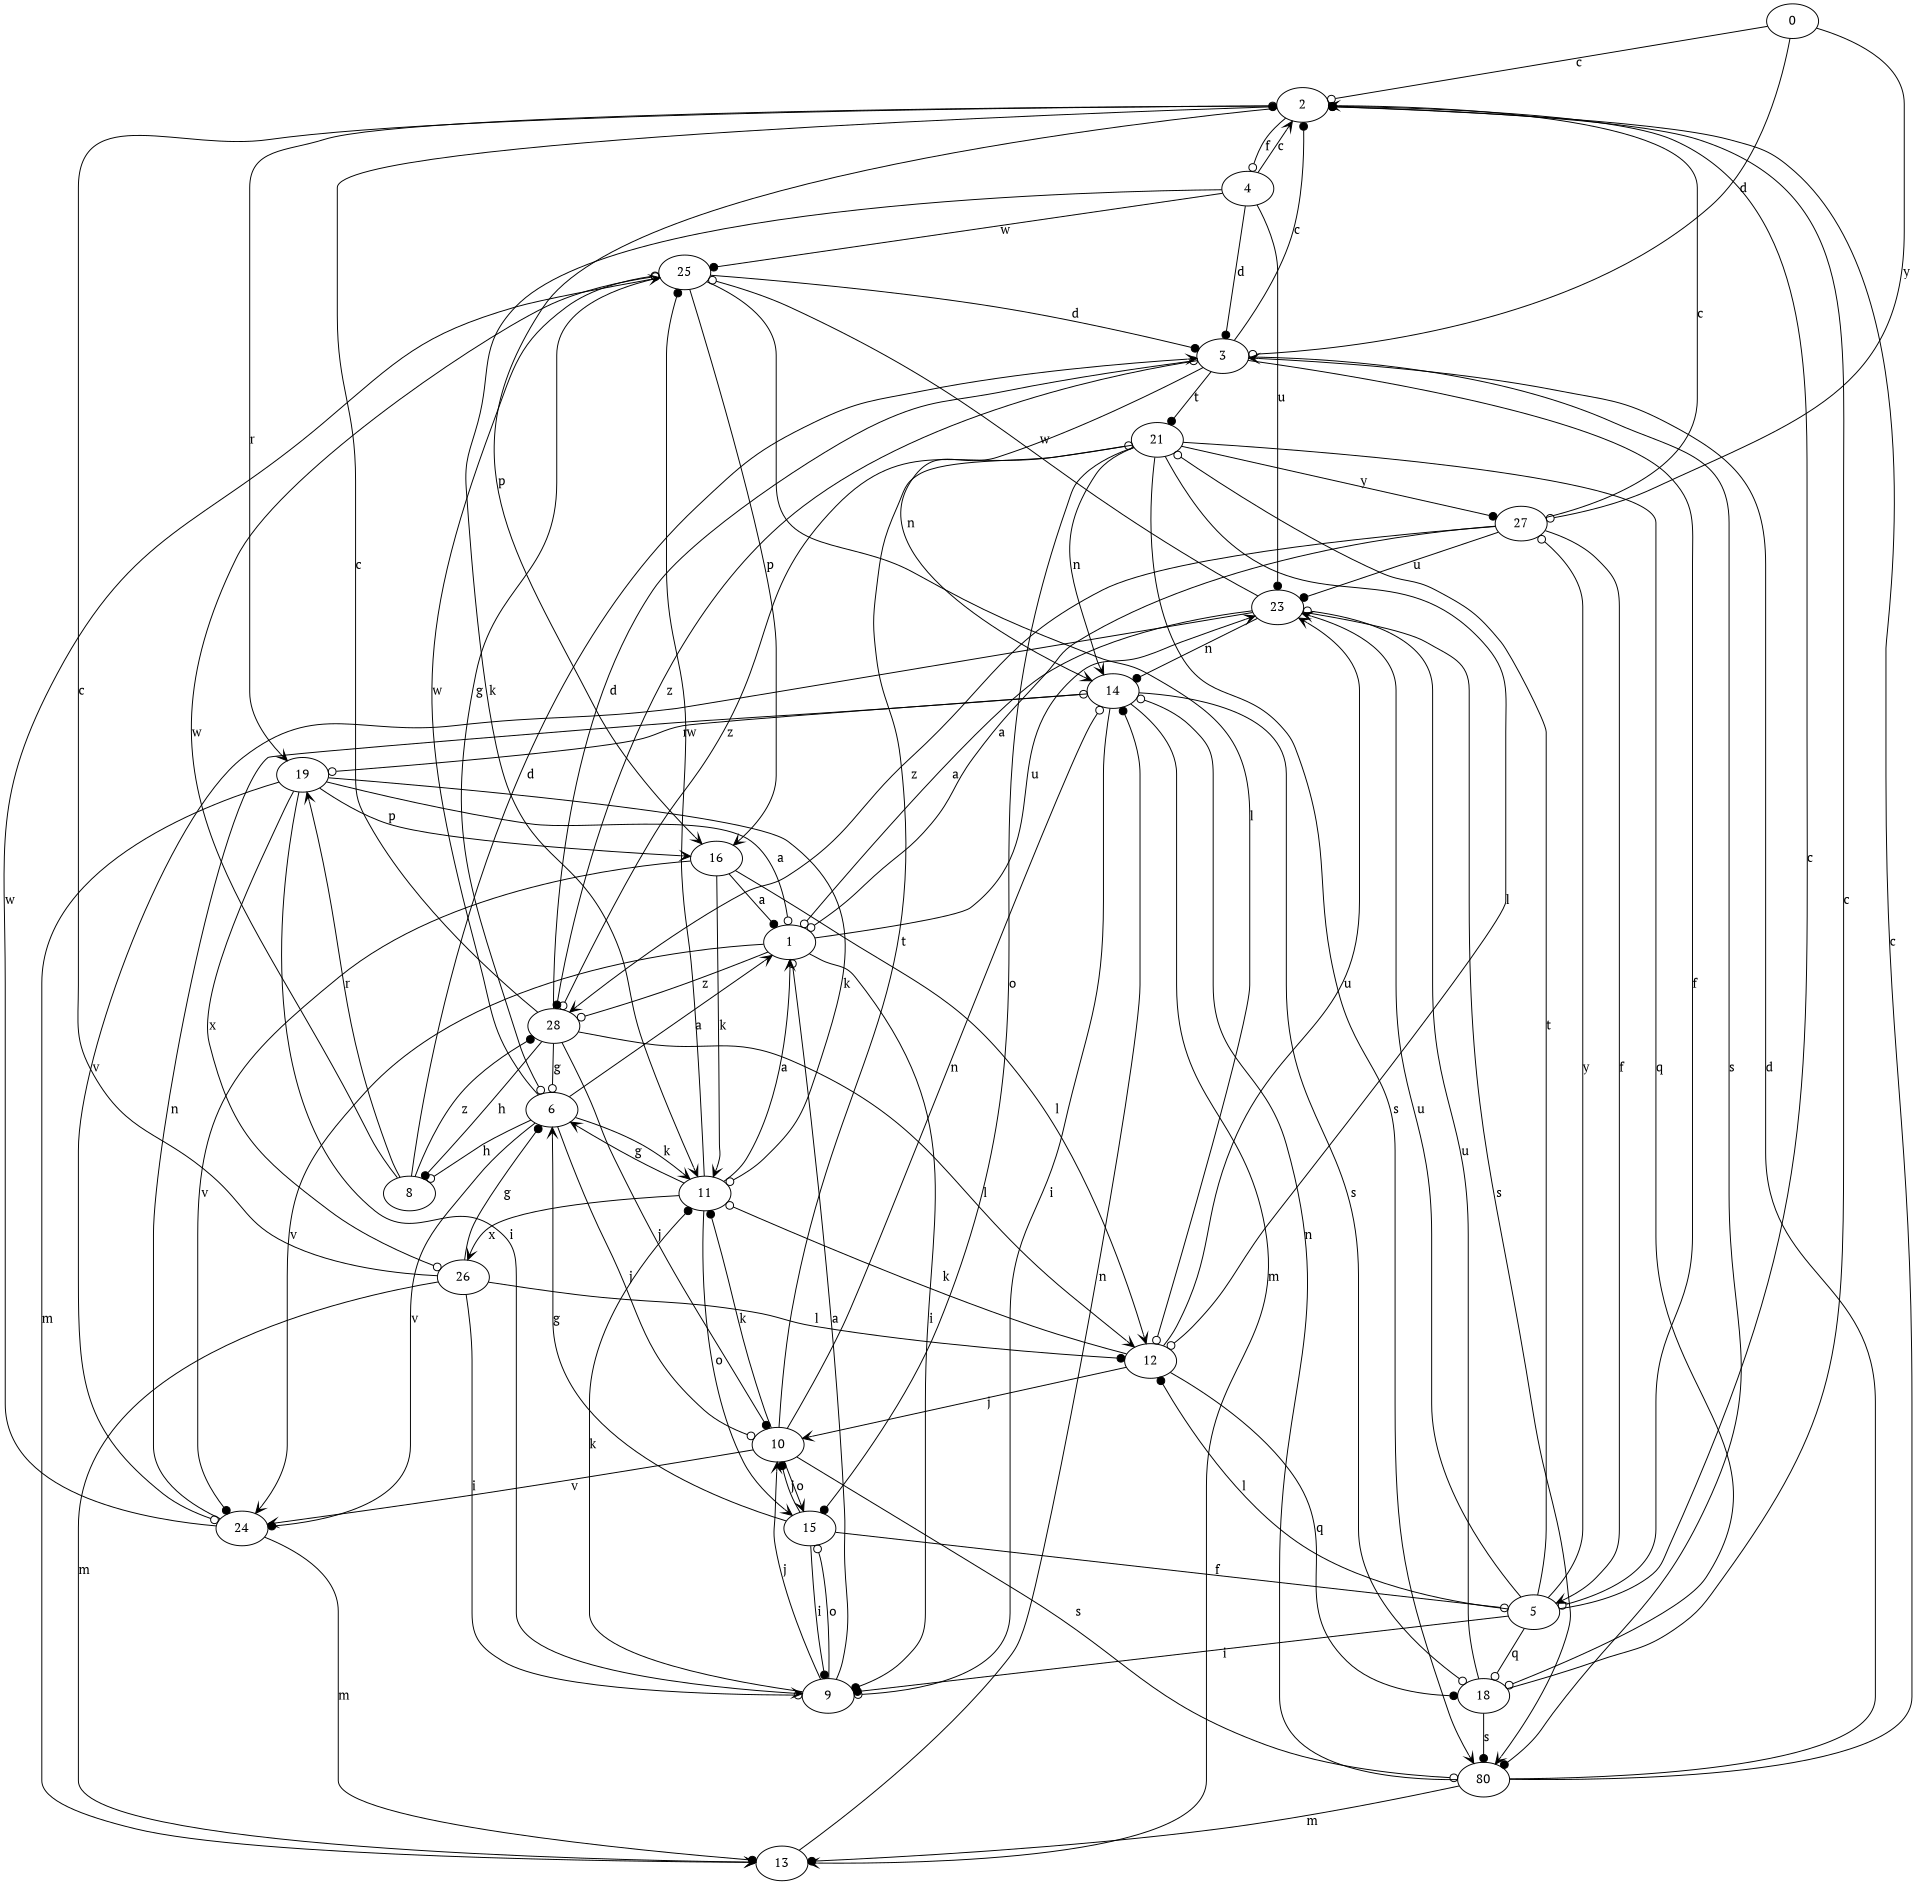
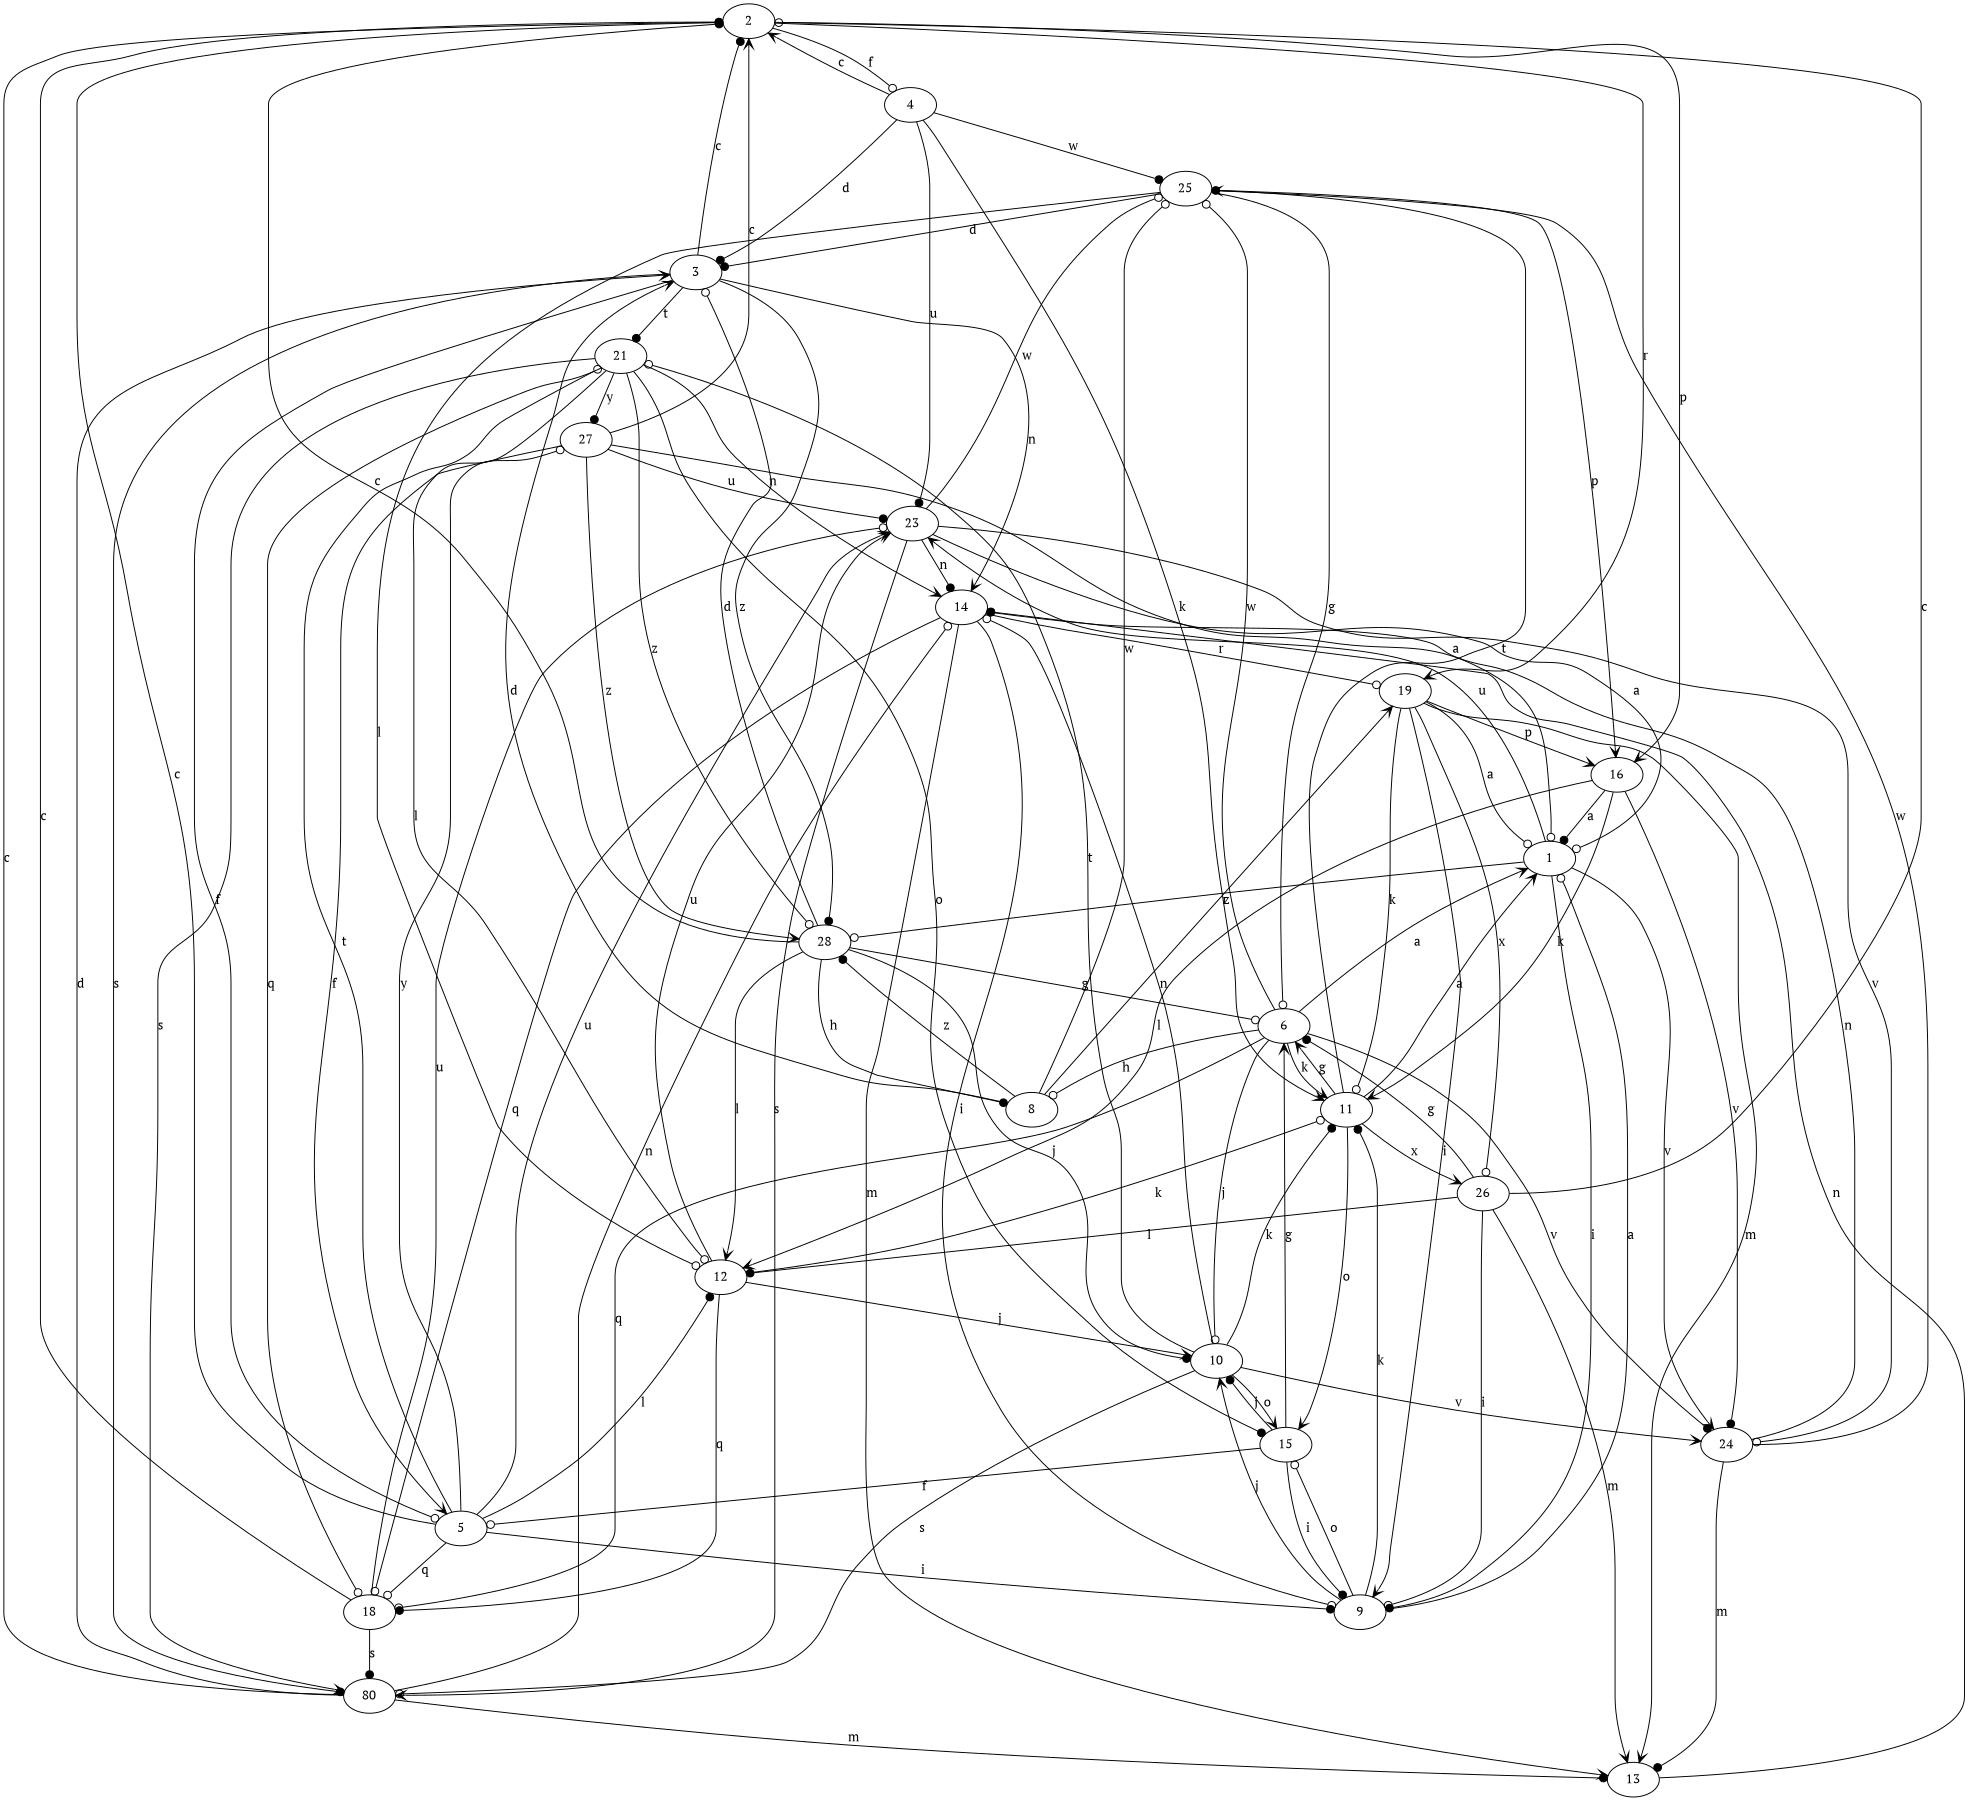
node "0": removed
edge "11" -> "25": label "w" -> "t"
edge "14" -> "18": label "s" -> "q"
edge "6" -> "18": added, label "q"
